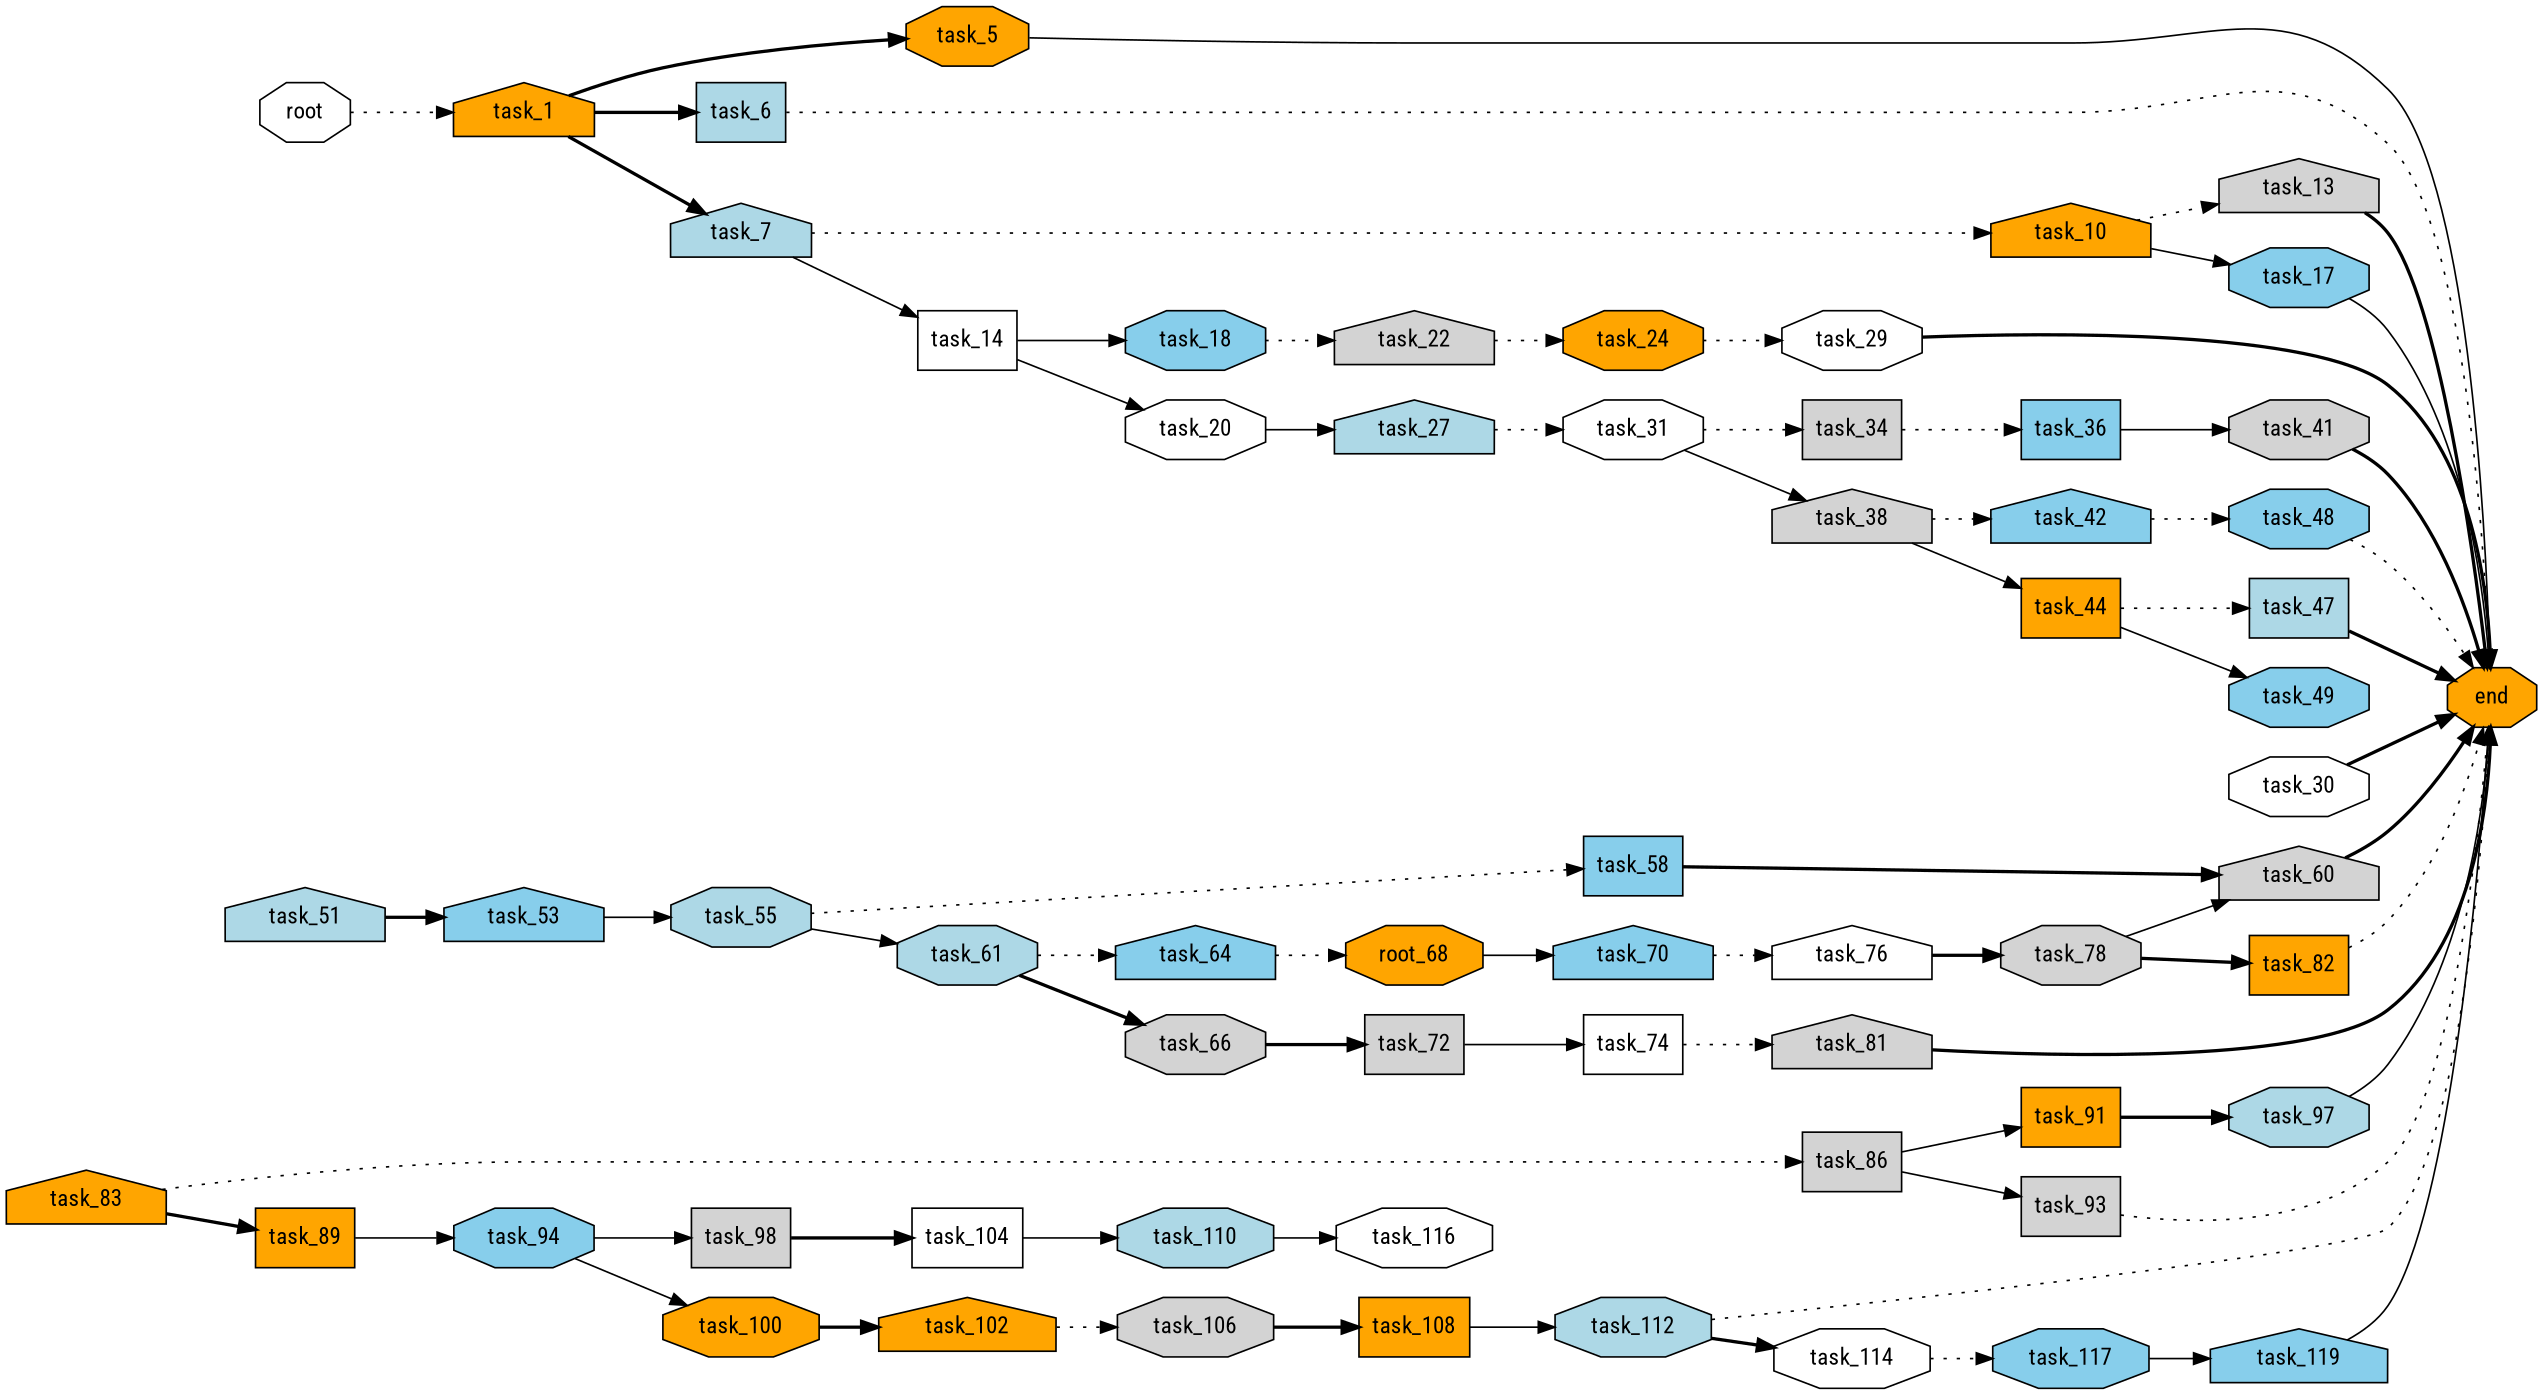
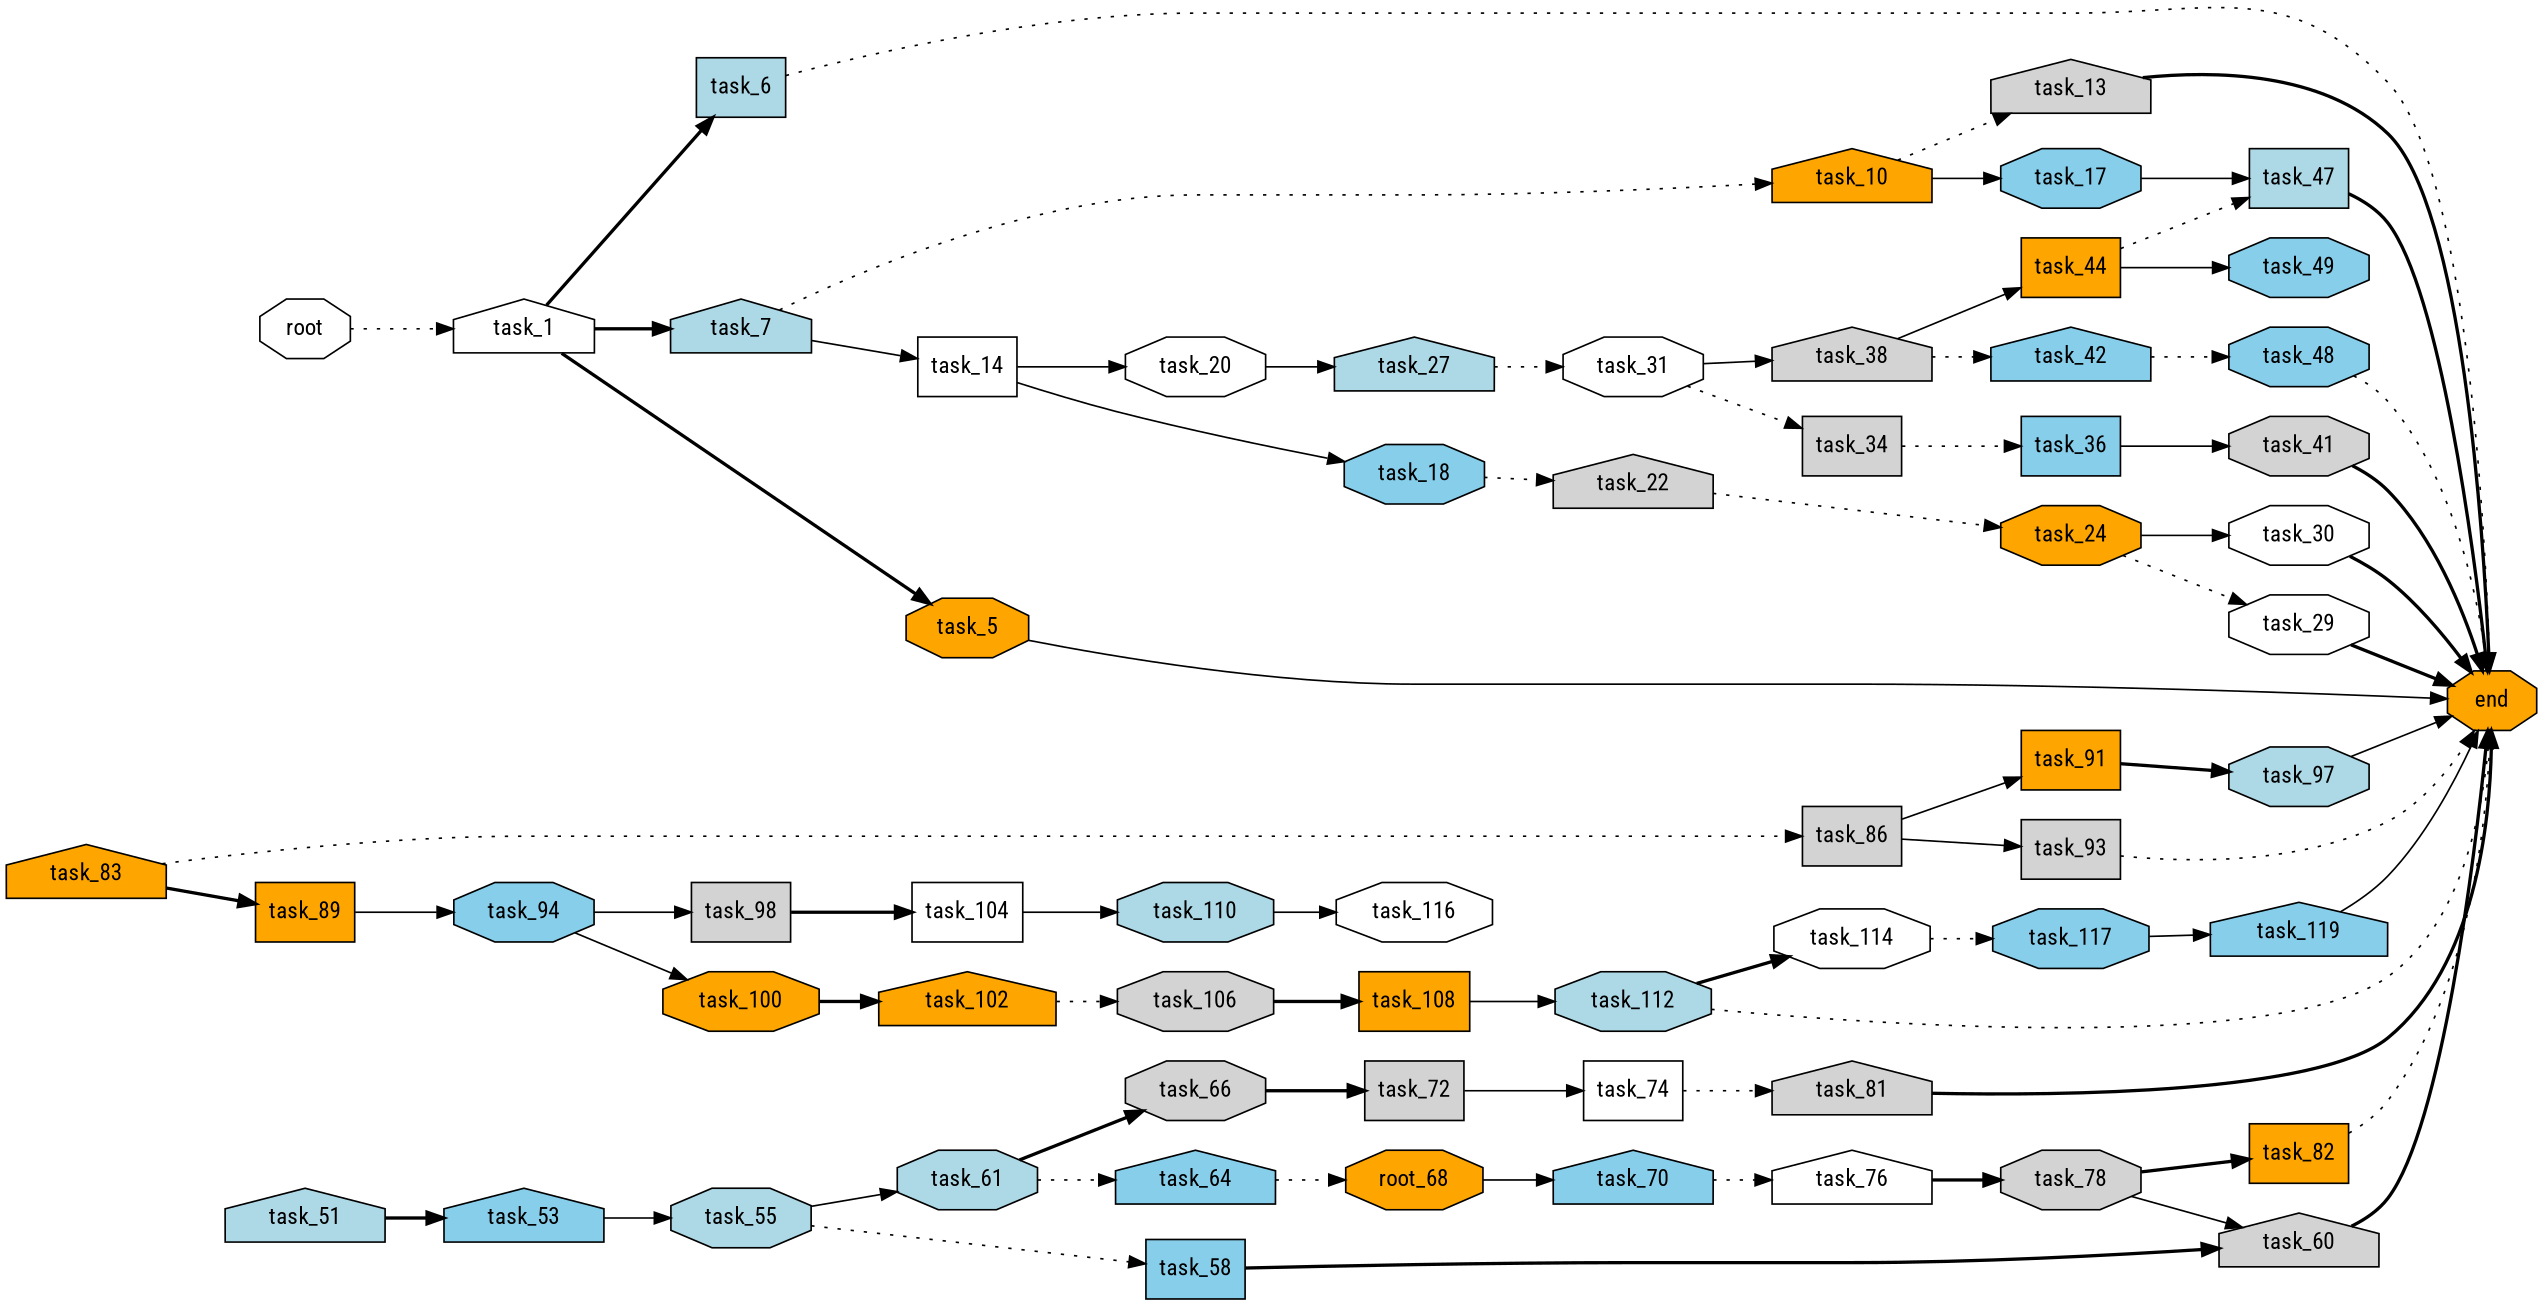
node "task_1": fillcolor orange -> white
edge "task_17" -> "end": now "task_17" -> "task_47"
edge "task_24" -> "task_30": added
